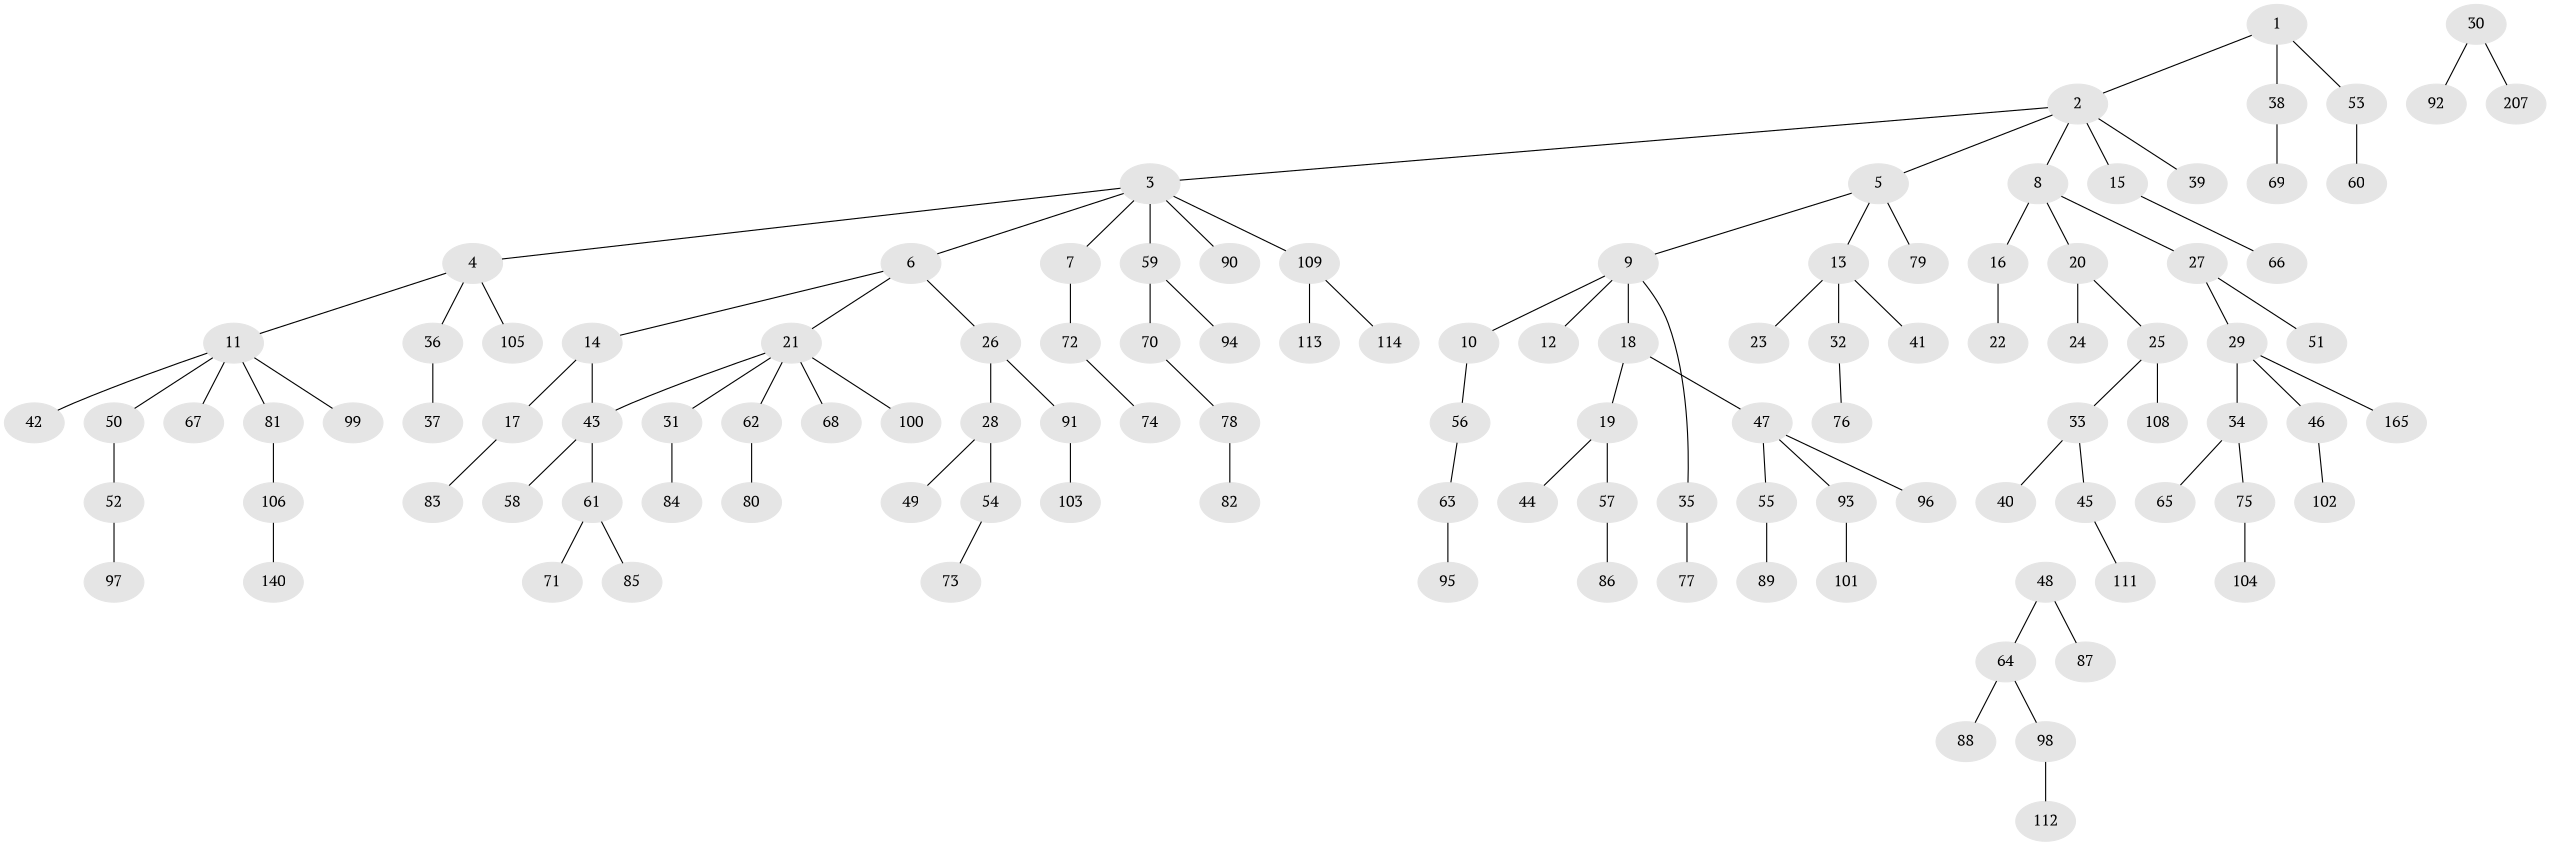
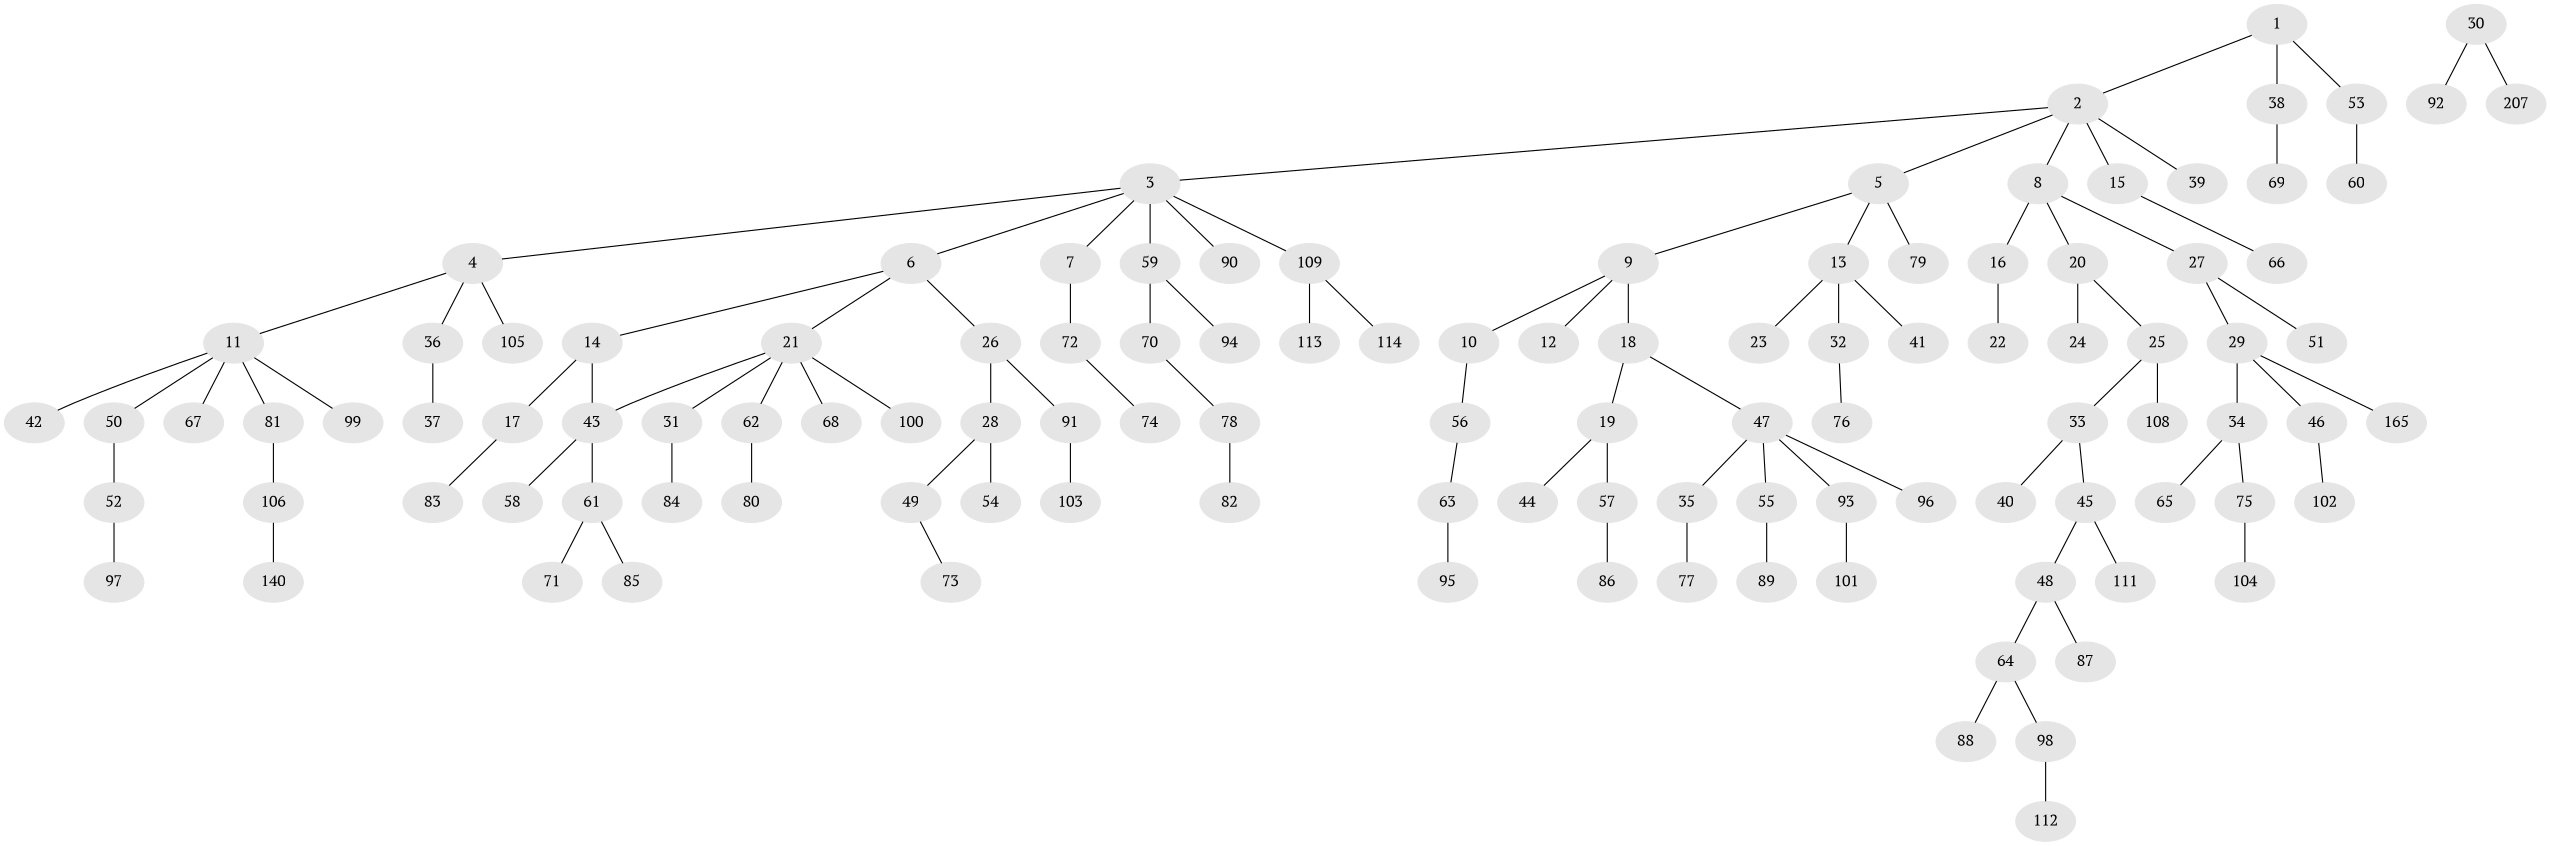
edge "9" -- "35": now "47" -- "35"
edge "54" -- "73": now "49" -- "73"
edge "45" -- "48": added
